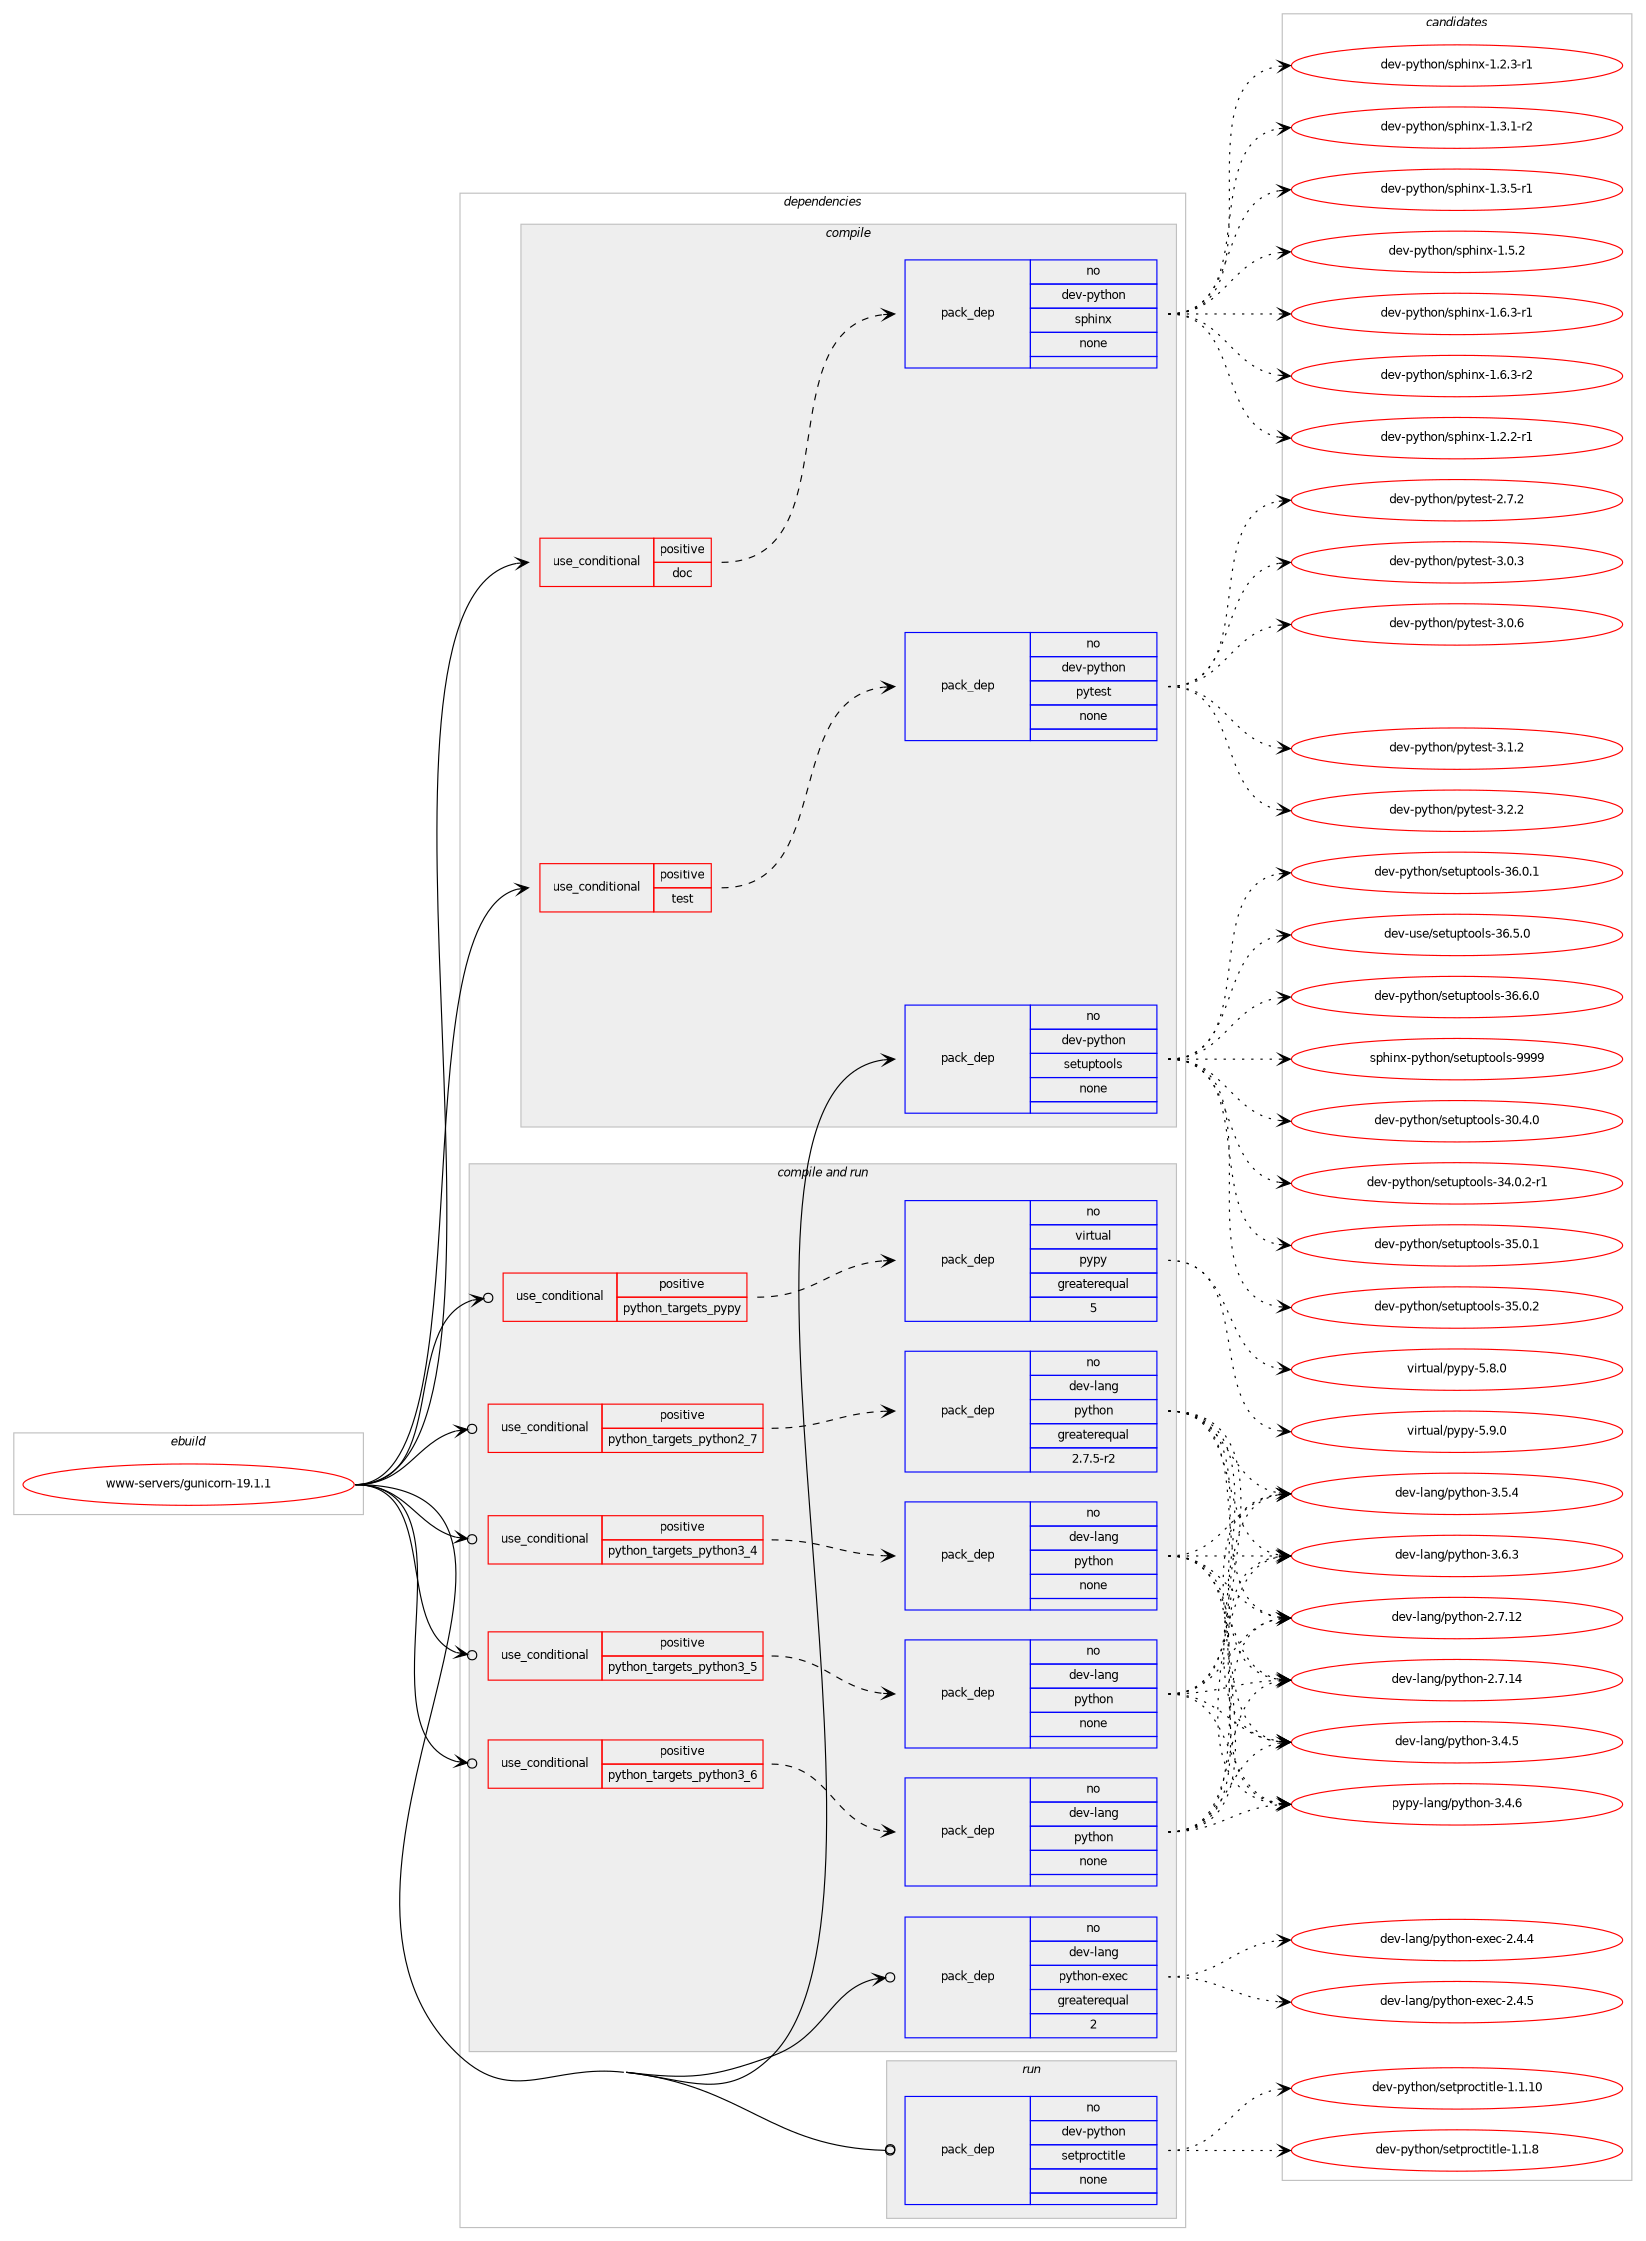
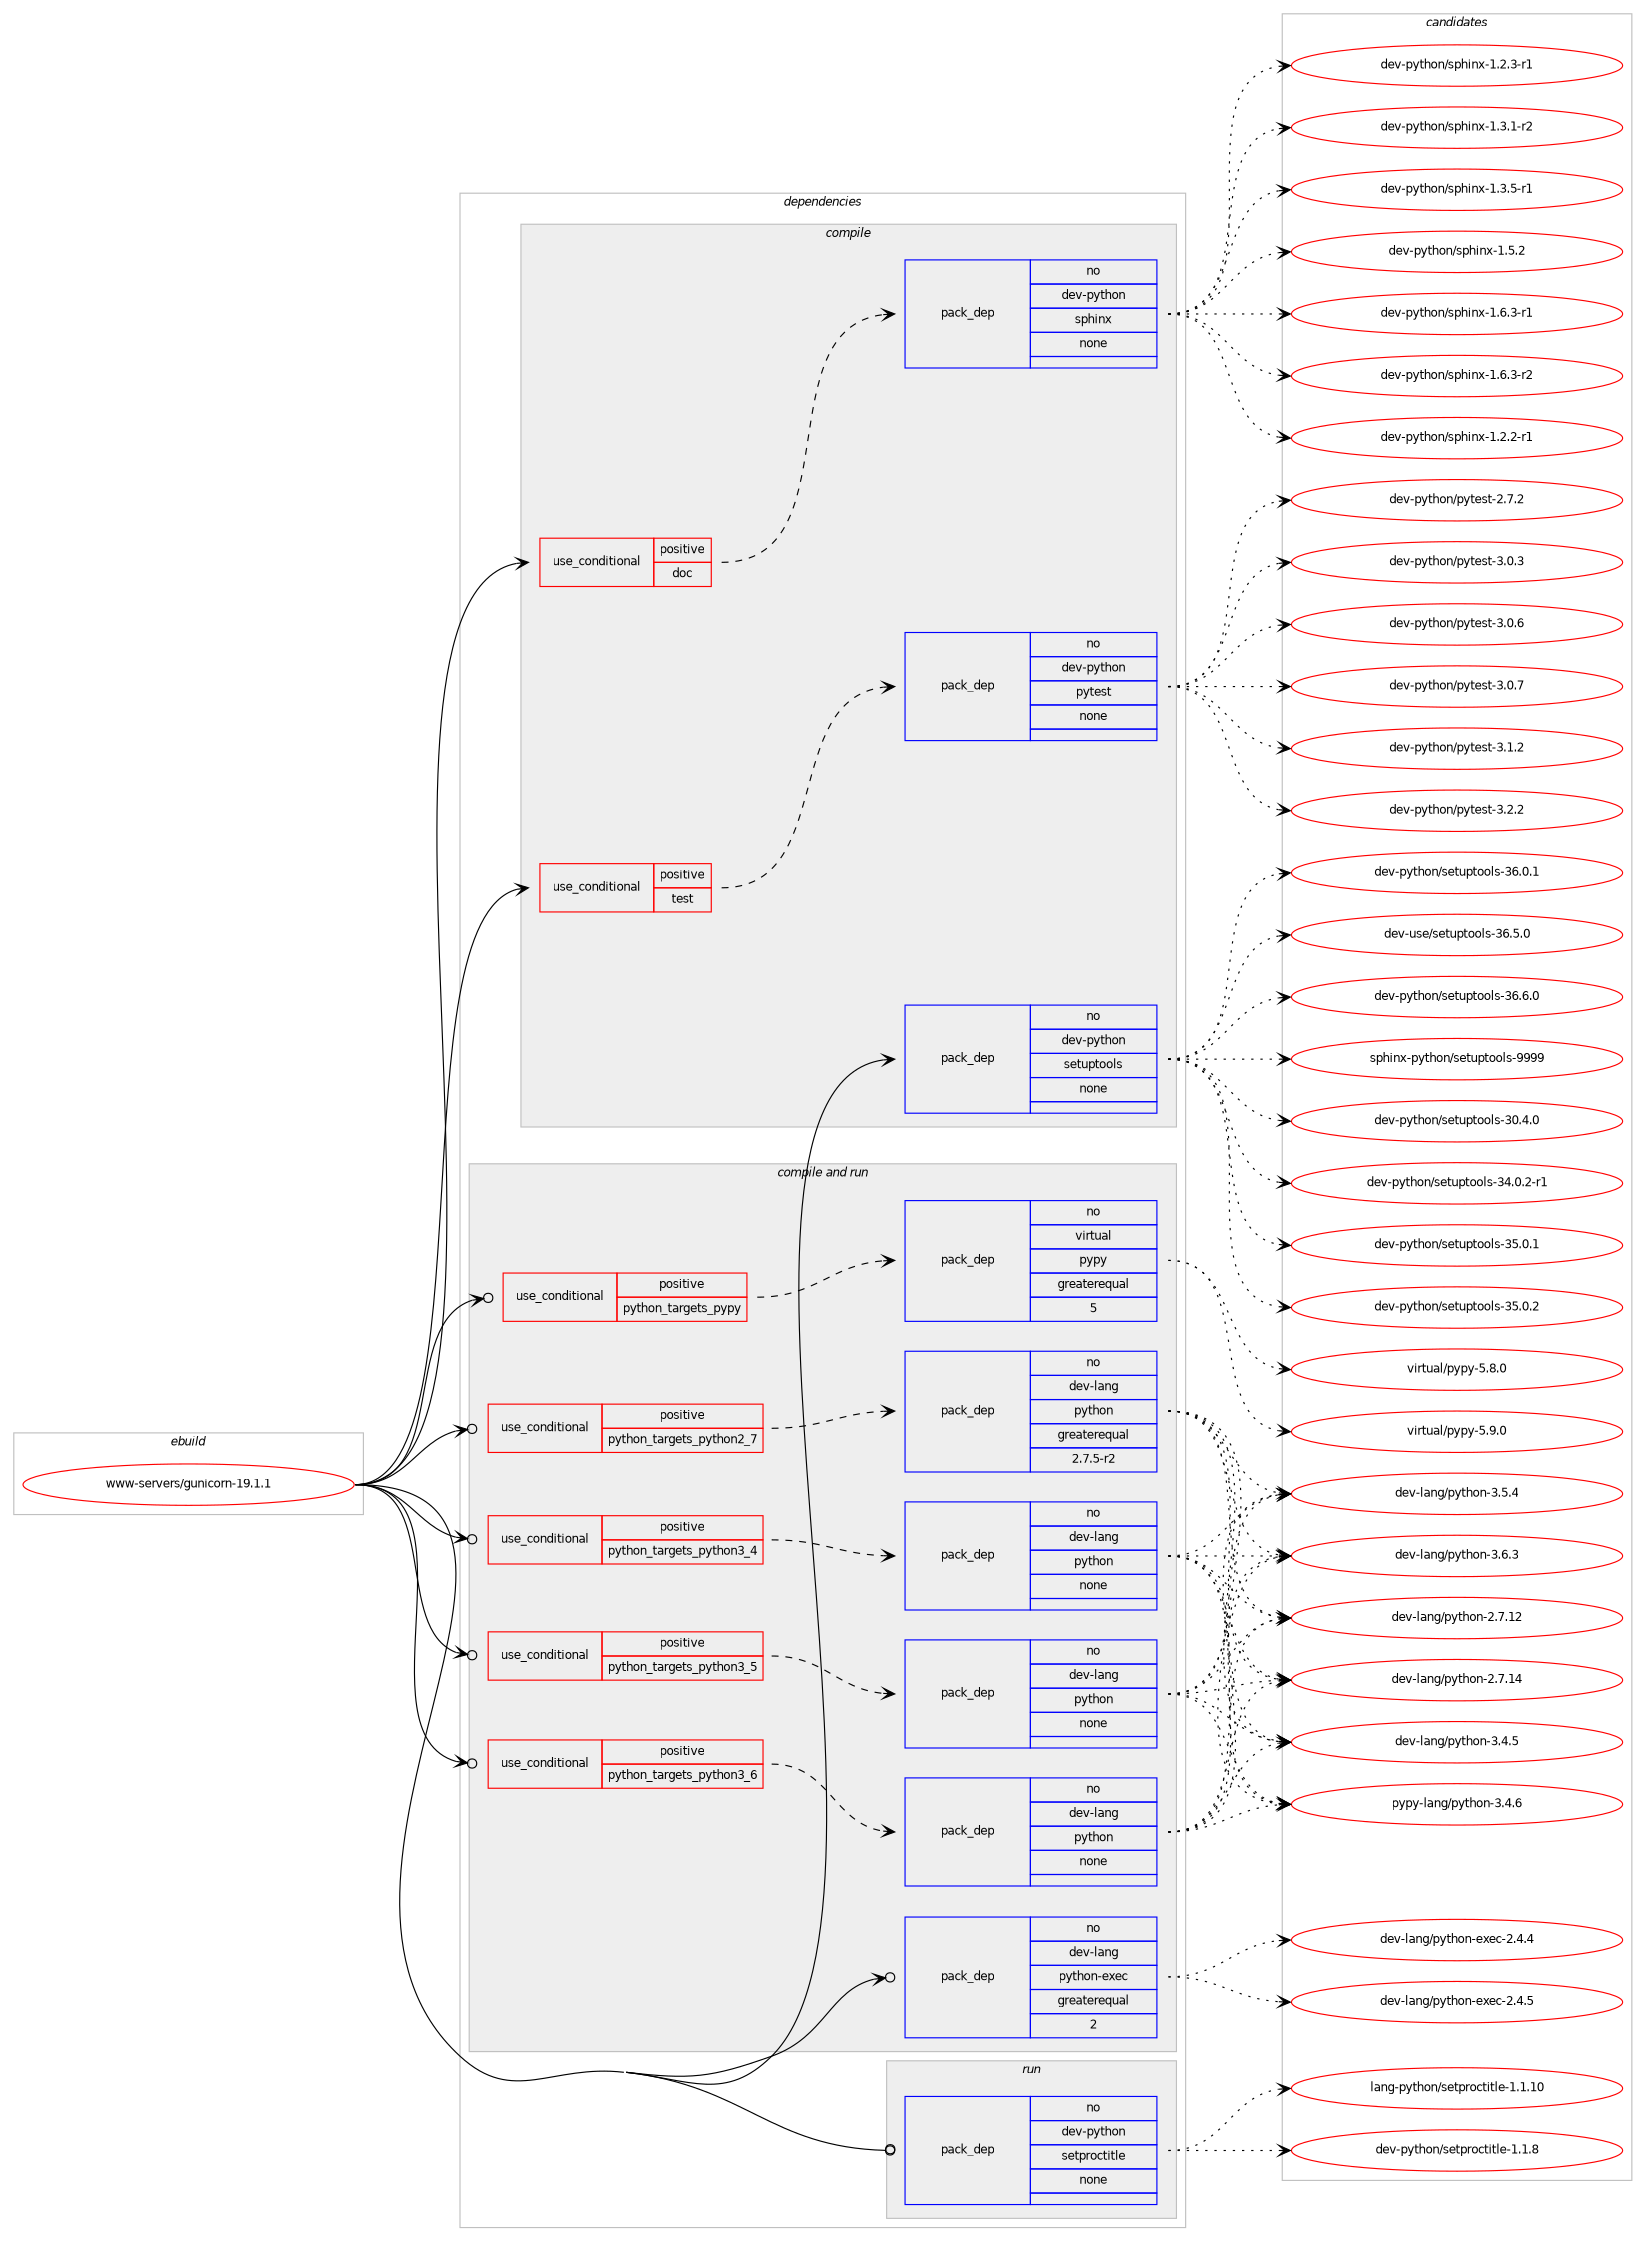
node "dev-python/pytest-3.0.7": added
node "dev-python/setproctitle-1.1.10": label "dev-python/setproctitle-1.1.10" -> "lang-python/setproctitle-1.1.10"
